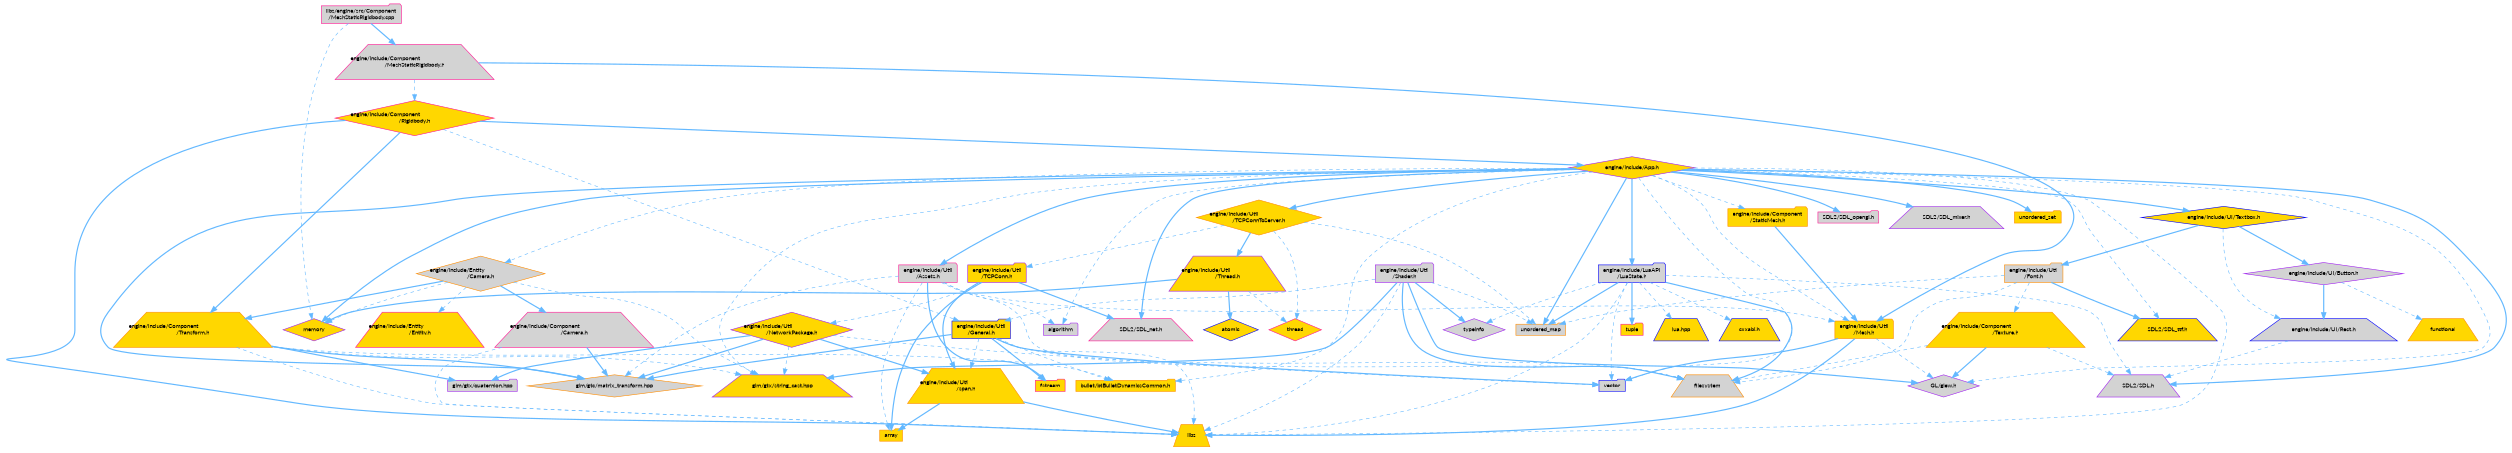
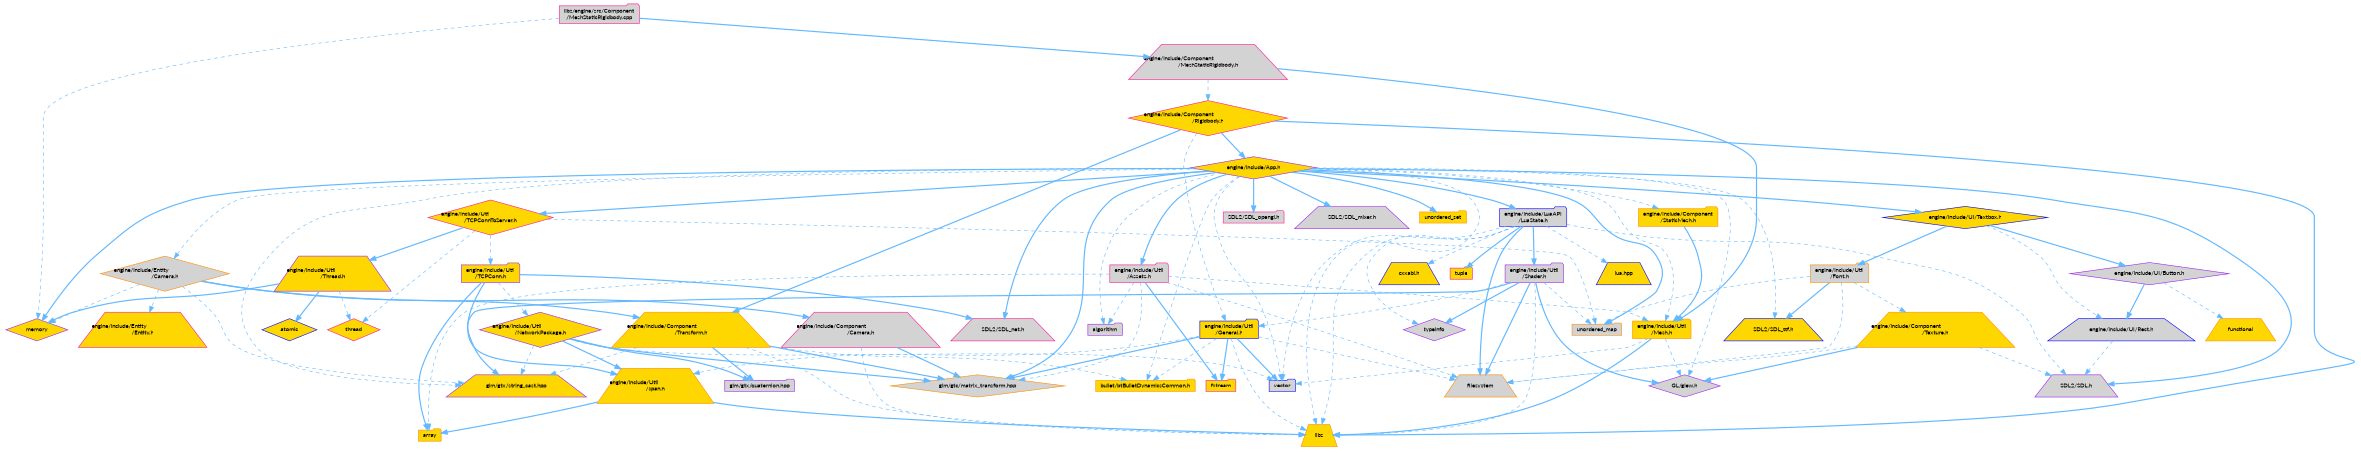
node "engine/include/Util /TCPConnToServer.h": color darkorange -> deeppink
edge "engine/include/LuaAPI /LuaState.h" -> "unordered_map": now "engine/include/LuaAPI /LuaState.h" -> "engine/include/Util /Shader.h"
edge "engine/include/Util /Mesh.h" -> "vector": style bold -> dashed
